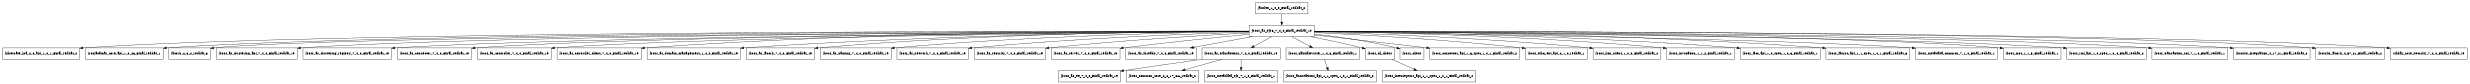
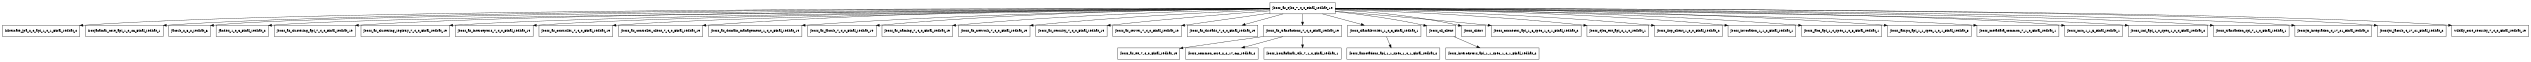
edge "jandex_1_0_3_Final_redhat_2" -> "jboss_as_ejb3_7_4_0_Final_redhat_19": reversed
node "jboss_as_connector_7_4_0_Final_redhat_19": label "jboss_as_connector_7_4_0_Final_redhat_19" -> "jboss_as_interceptors_7_4_0_Final_redhat_19"
node "jbossjts_jacorb_4_57_21_Final_redhat_2": label "jbossjts_jacorb_4_57_21_Final_redhat_2" -> "jbossjts_jacorb_4_17_21_Final_redhat_2"
node "jboss_metadata_ejb_7_1_0_Final_redhat_1": label "jboss_metadata_ejb_7_1_0_Final_redhat_1" -> "jboss_ironjacamar_ejb_7_1_0_Final_redhat_1"
